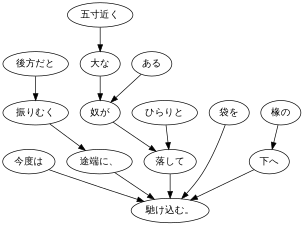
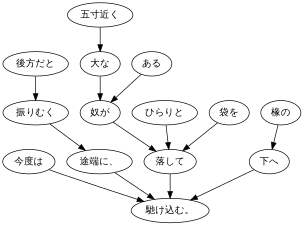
edge "袋を" -> "馳け込む。": now "袋を" -> "落して"
